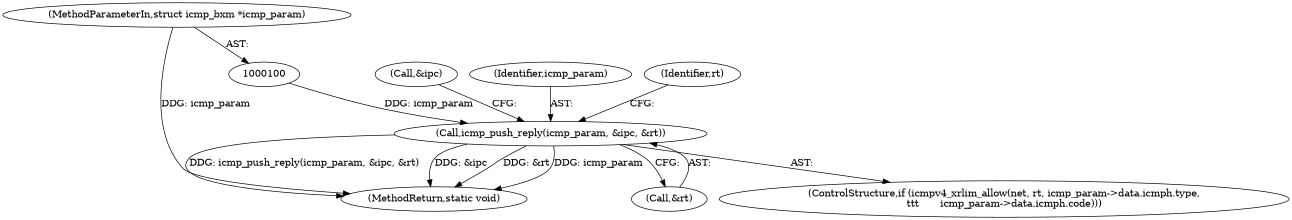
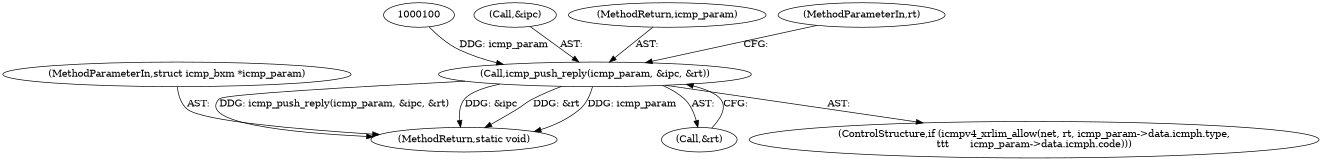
edge "(MethodParameterIn,struct icmp_bxm *icmp_param)" -> "1000100": removed, label "AST:"
node "(Identifier,icmp_param)": label "(Identifier,icmp_param)" -> "(MethodReturn,icmp_param)"
node "(Identifier,rt)": label "(Identifier,rt)" -> "(MethodParameterIn,rt)"
edge "(MethodParameterIn,struct icmp_bxm *icmp_param)" -> "(MethodReturn,static void)": label "DDG: icmp_param" -> "AST: "
edge "(Call,&ipc)" -> "(Call,icmp_push_reply(icmp_param, &ipc, &rt))": label "CFG: " -> "AST: "
edge "(Call,icmp_push_reply(icmp_param, &ipc, &rt))" -> "(Call,&rt)": label "CFG: " -> "AST: "
edge "(Call,&rt)" -> "(Call,icmp_push_reply(icmp_param, &ipc, &rt))": label "AST: " -> "CFG: "
